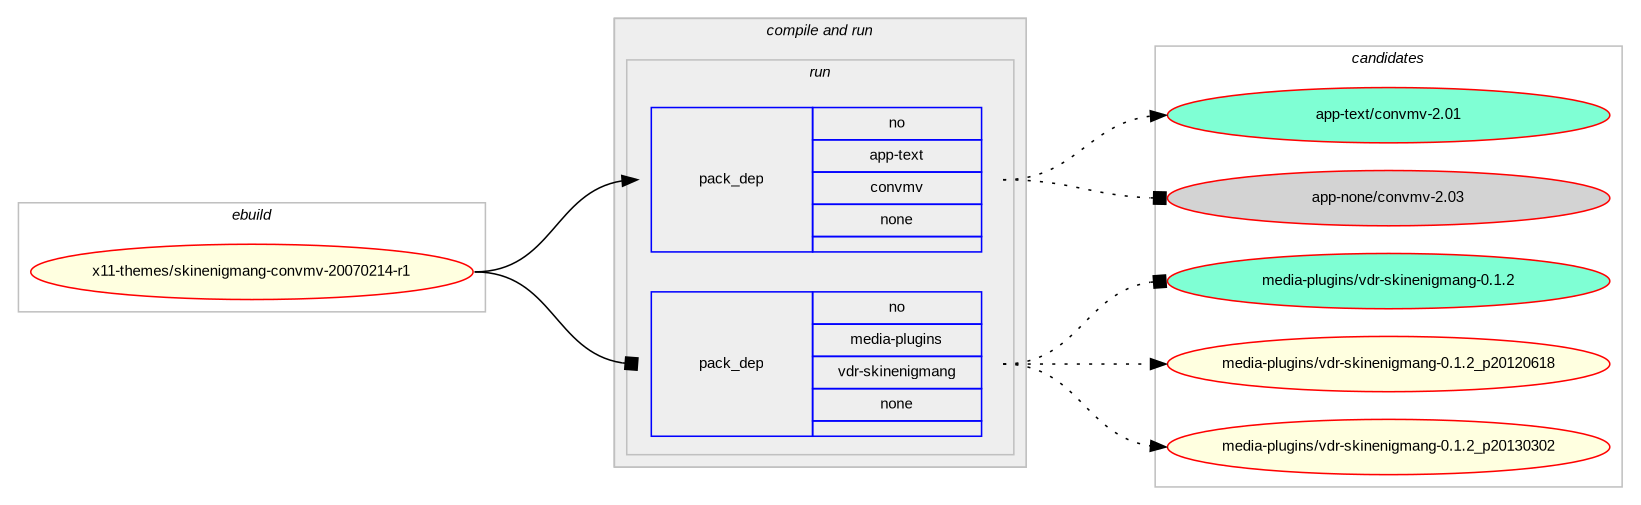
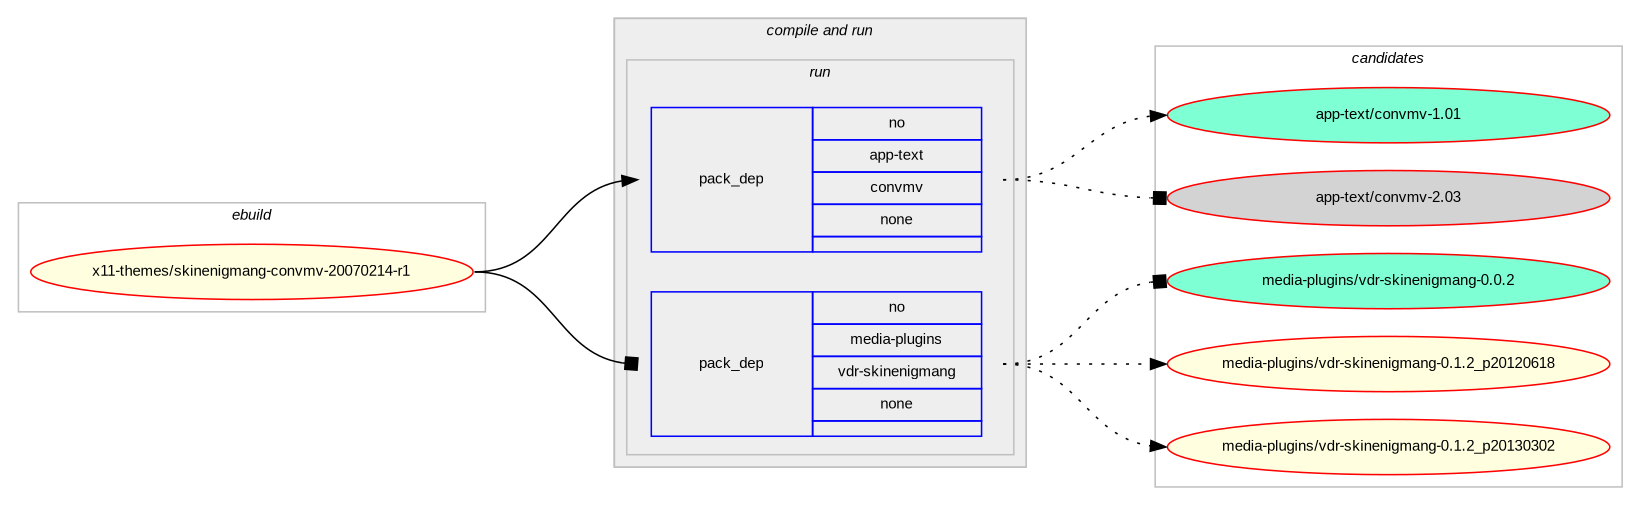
node "app-text/convmv-2.01": label "app-text/convmv-2.01" -> "app-text/convmv-1.01"
node "app-none/convmv-2.03": label "app-none/convmv-2.03" -> "app-text/convmv-2.03"
node "media-plugins/vdr-skinenigmang-0.1.2": label "media-plugins/vdr-skinenigmang-0.1.2" -> "media-plugins/vdr-skinenigmang-0.0.2"
